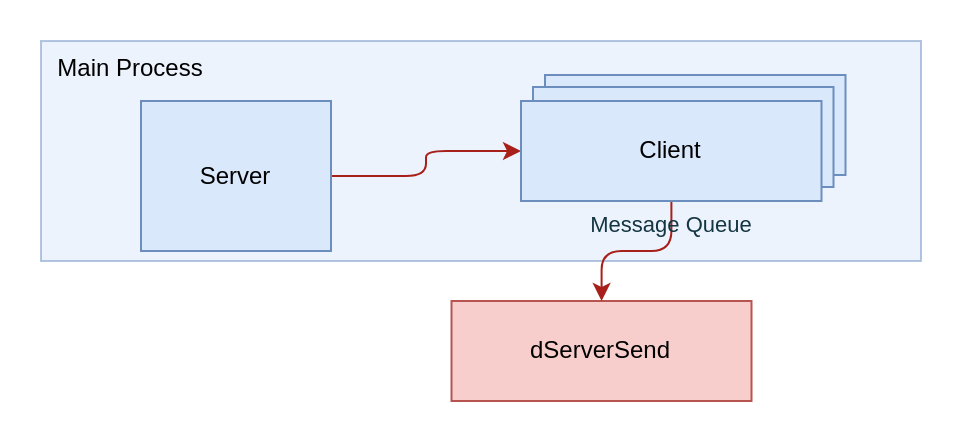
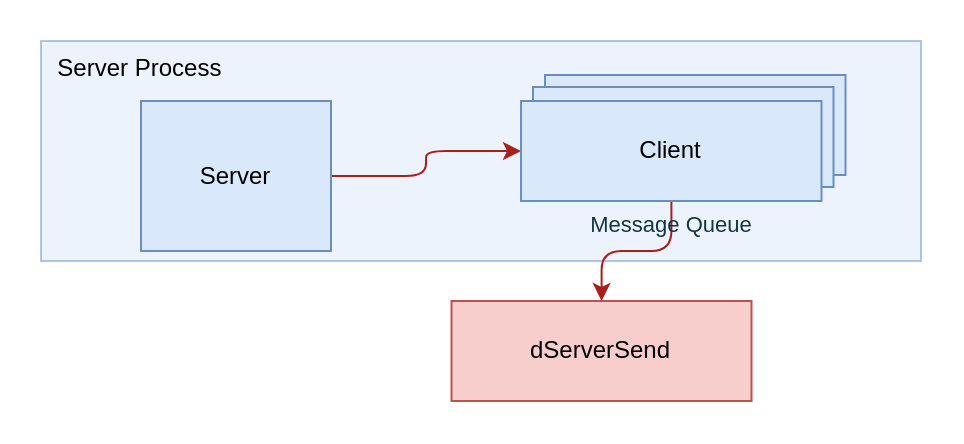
node "Main Process": label "Main Process" -> "Server Process"
